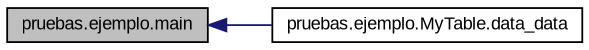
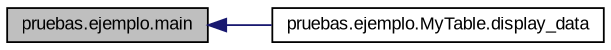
node "pruebas.ejemplo.MyTable.data_data": label "pruebas.ejemplo.MyTable.data_data" -> "pruebas.ejemplo.MyTable.display_data"
